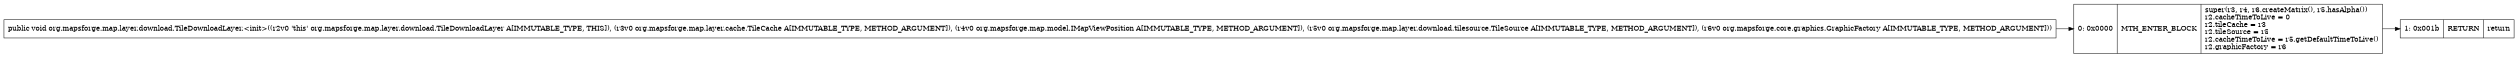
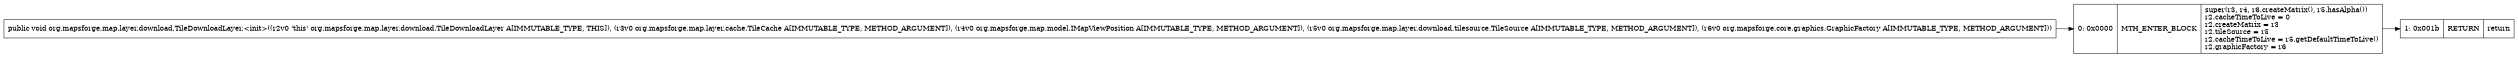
node "0: 0x0000": text "r2.tileCache = r3" -> "r2.createMatrix = r3"
